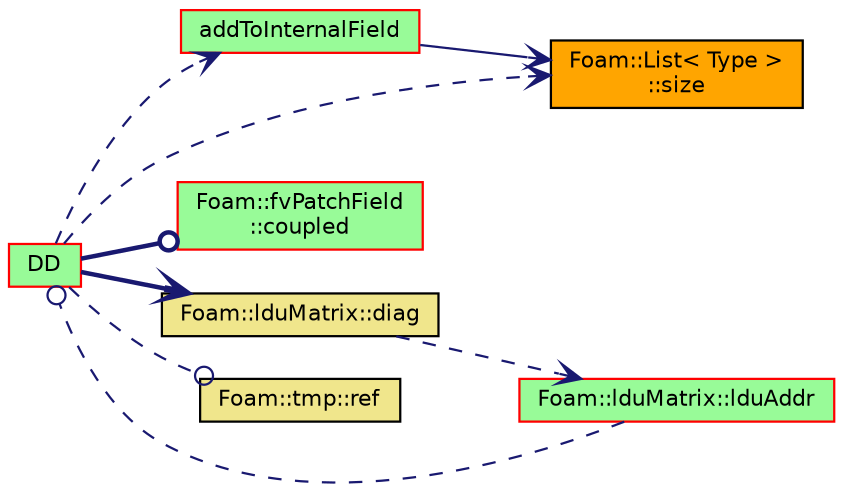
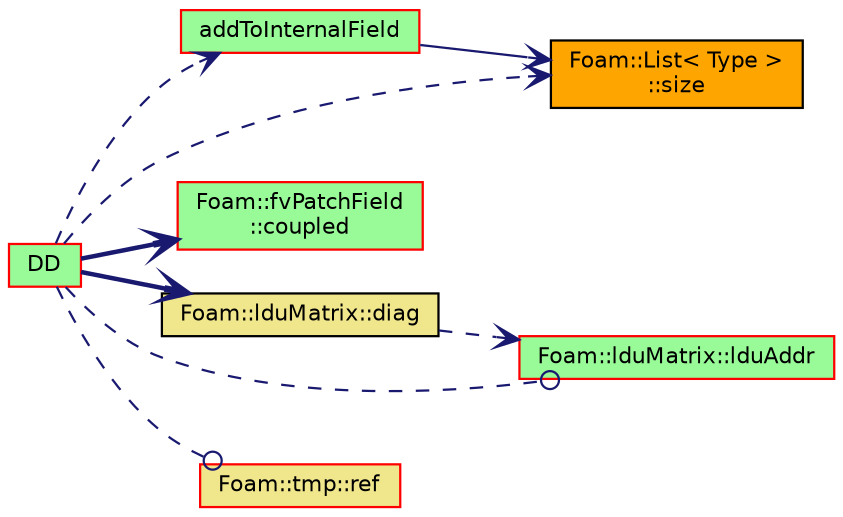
edge "DD" -> "Foam::fvPatchField ::coupled": arrowhead odot -> vee
node "Foam::tmp::ref": color black -> red
edge "Foam::lduMatrix::lduAddr" -> "DD": reversed
